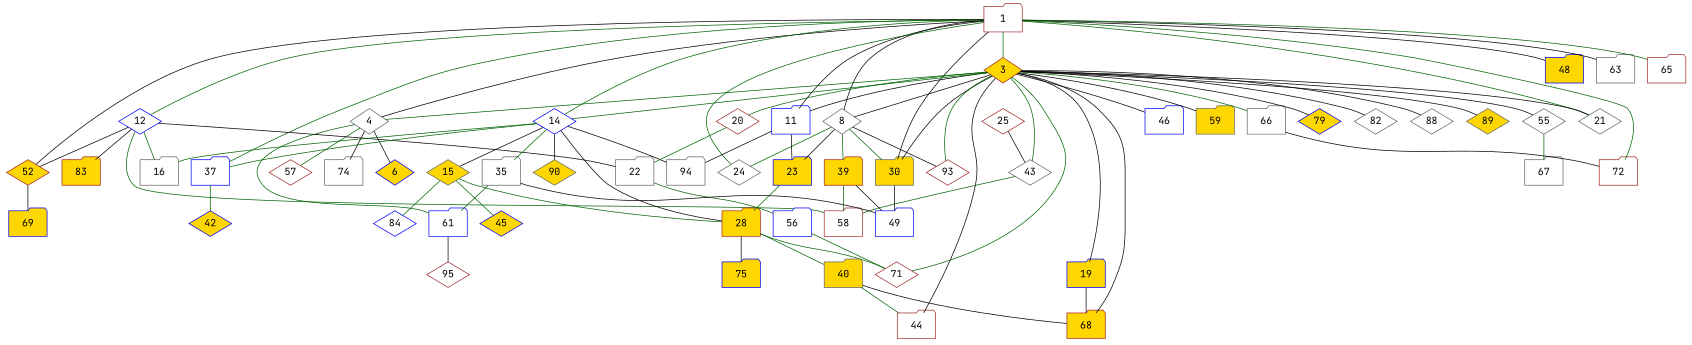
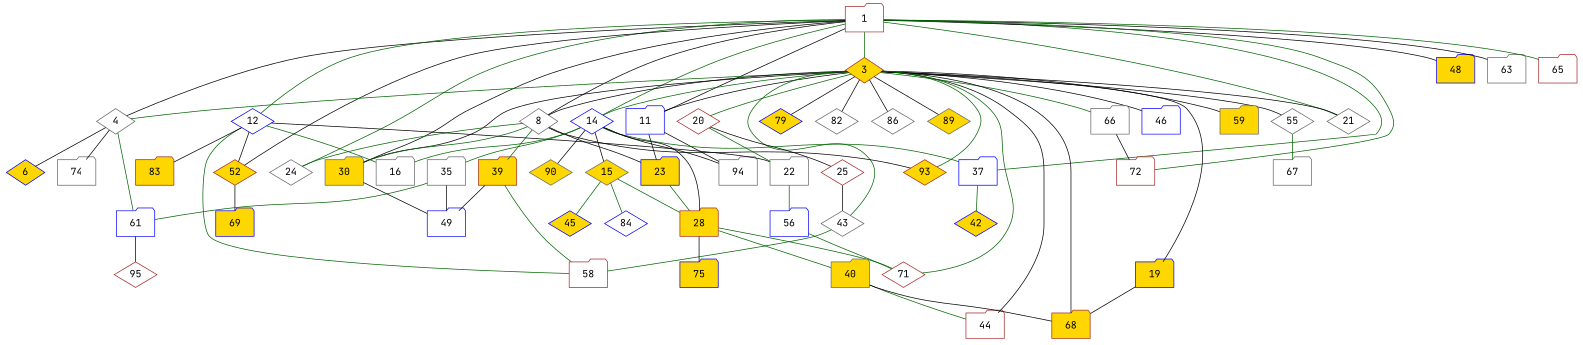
node "88": label "88" -> "86"
edge "20" -- "25": added
node "57": removed
node "93": fillcolor white -> gold
